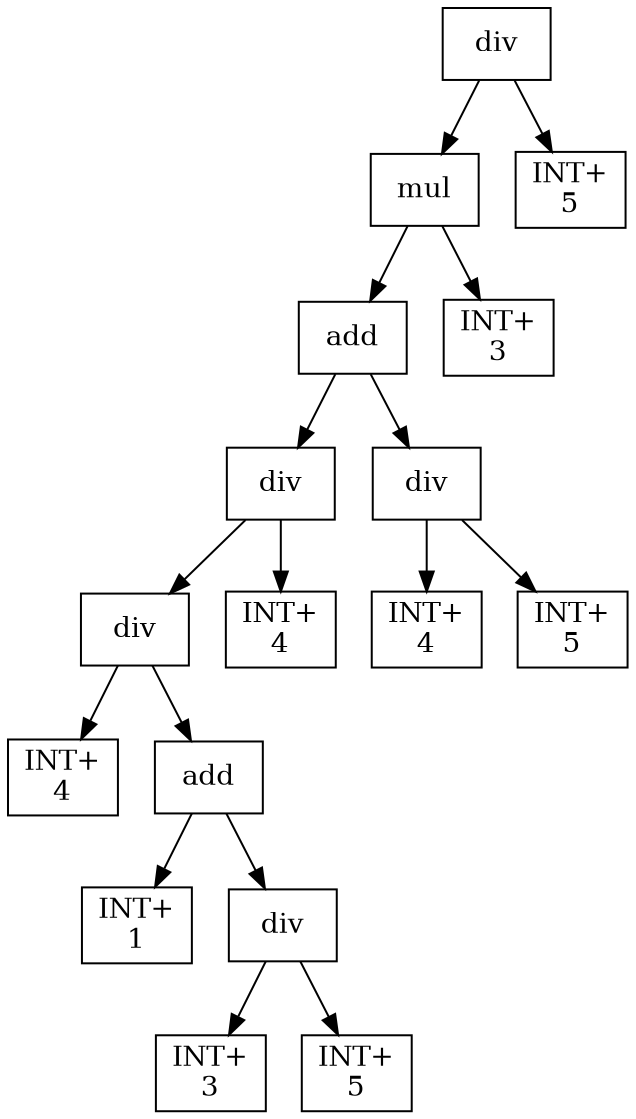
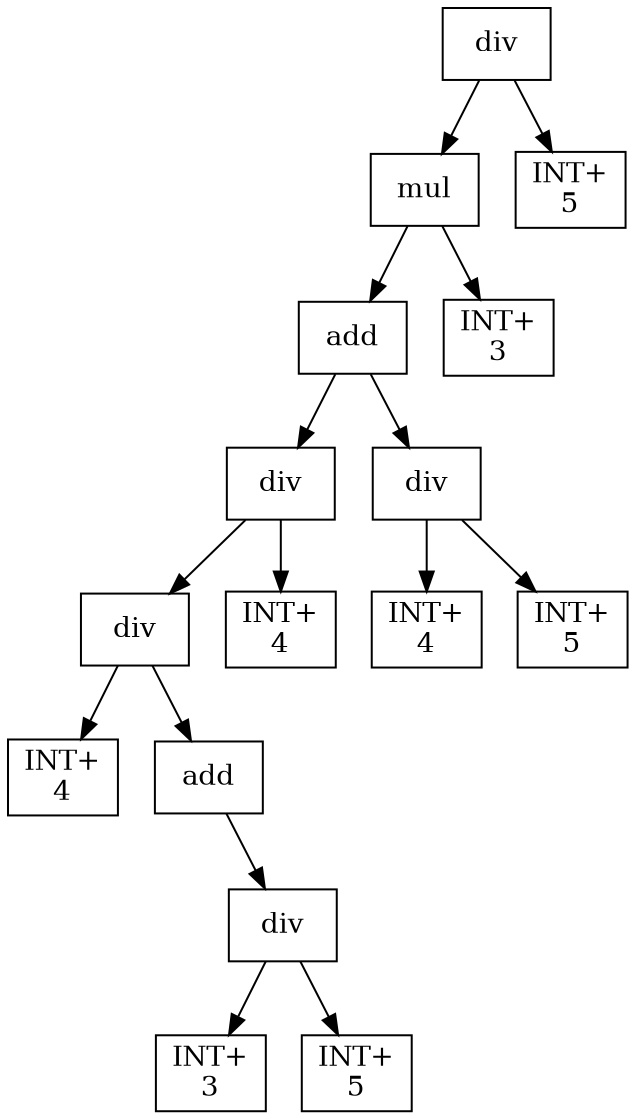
node "INT+ 1": removed
